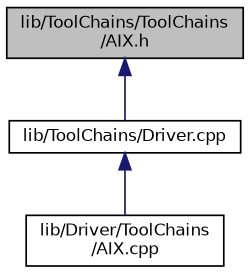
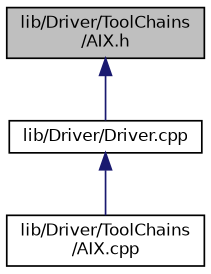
node "lib/ToolChains/ToolChains /AIX.h": label "lib/ToolChains/ToolChains /AIX.h" -> "lib/Driver/ToolChains /AIX.h"
node "lib/ToolChains/Driver.cpp": label "lib/ToolChains/Driver.cpp" -> "lib/Driver/Driver.cpp"
